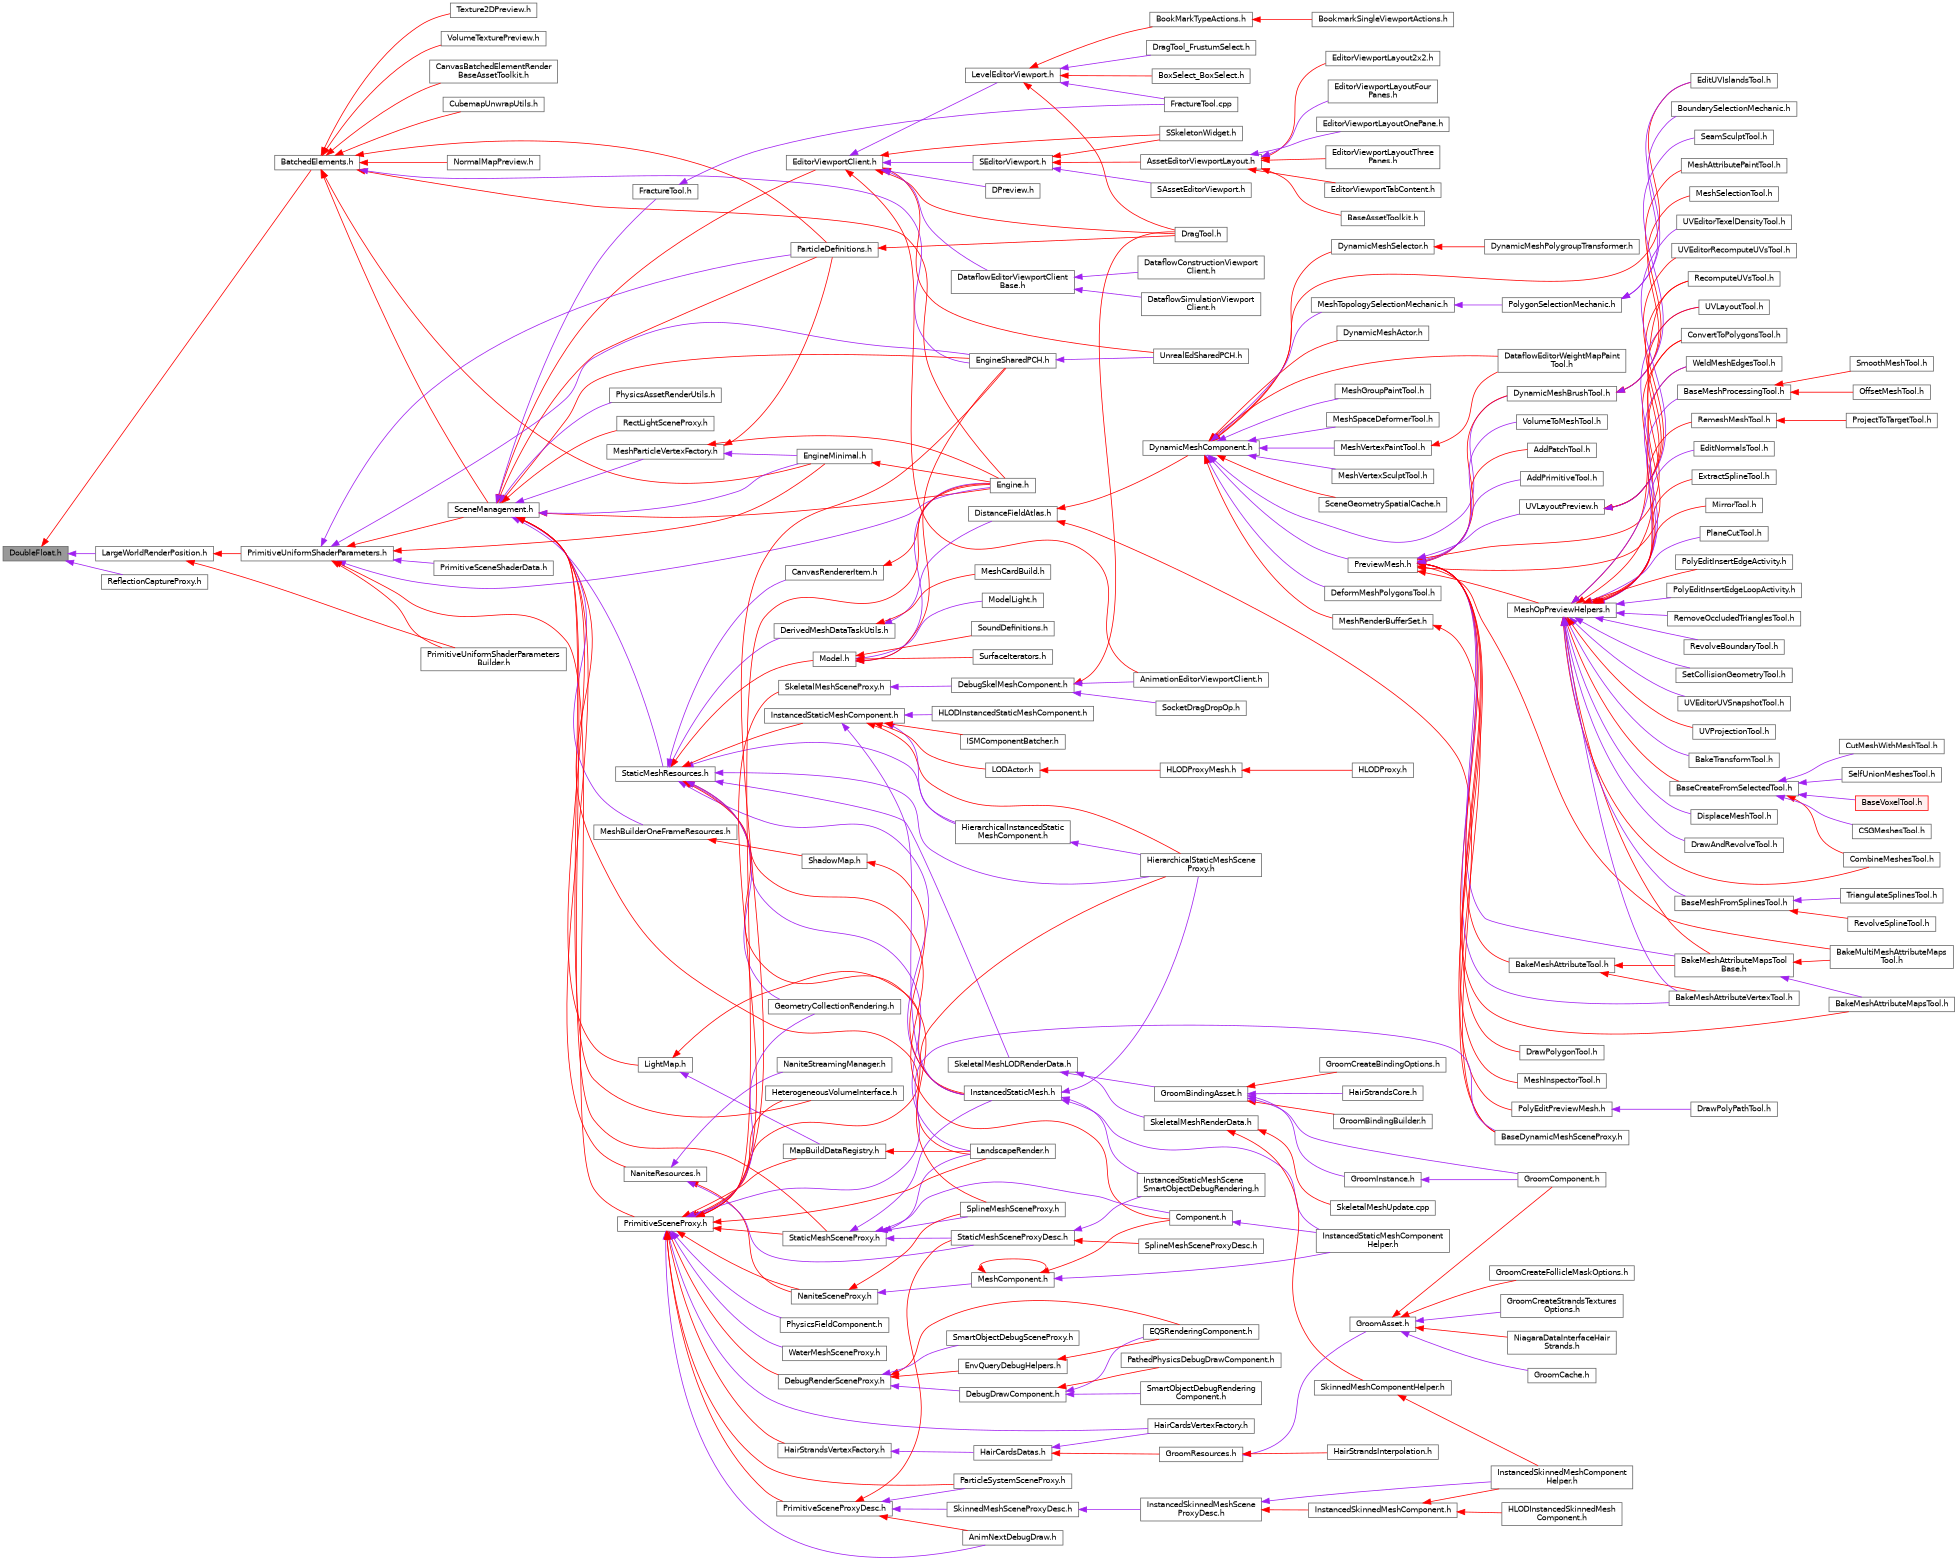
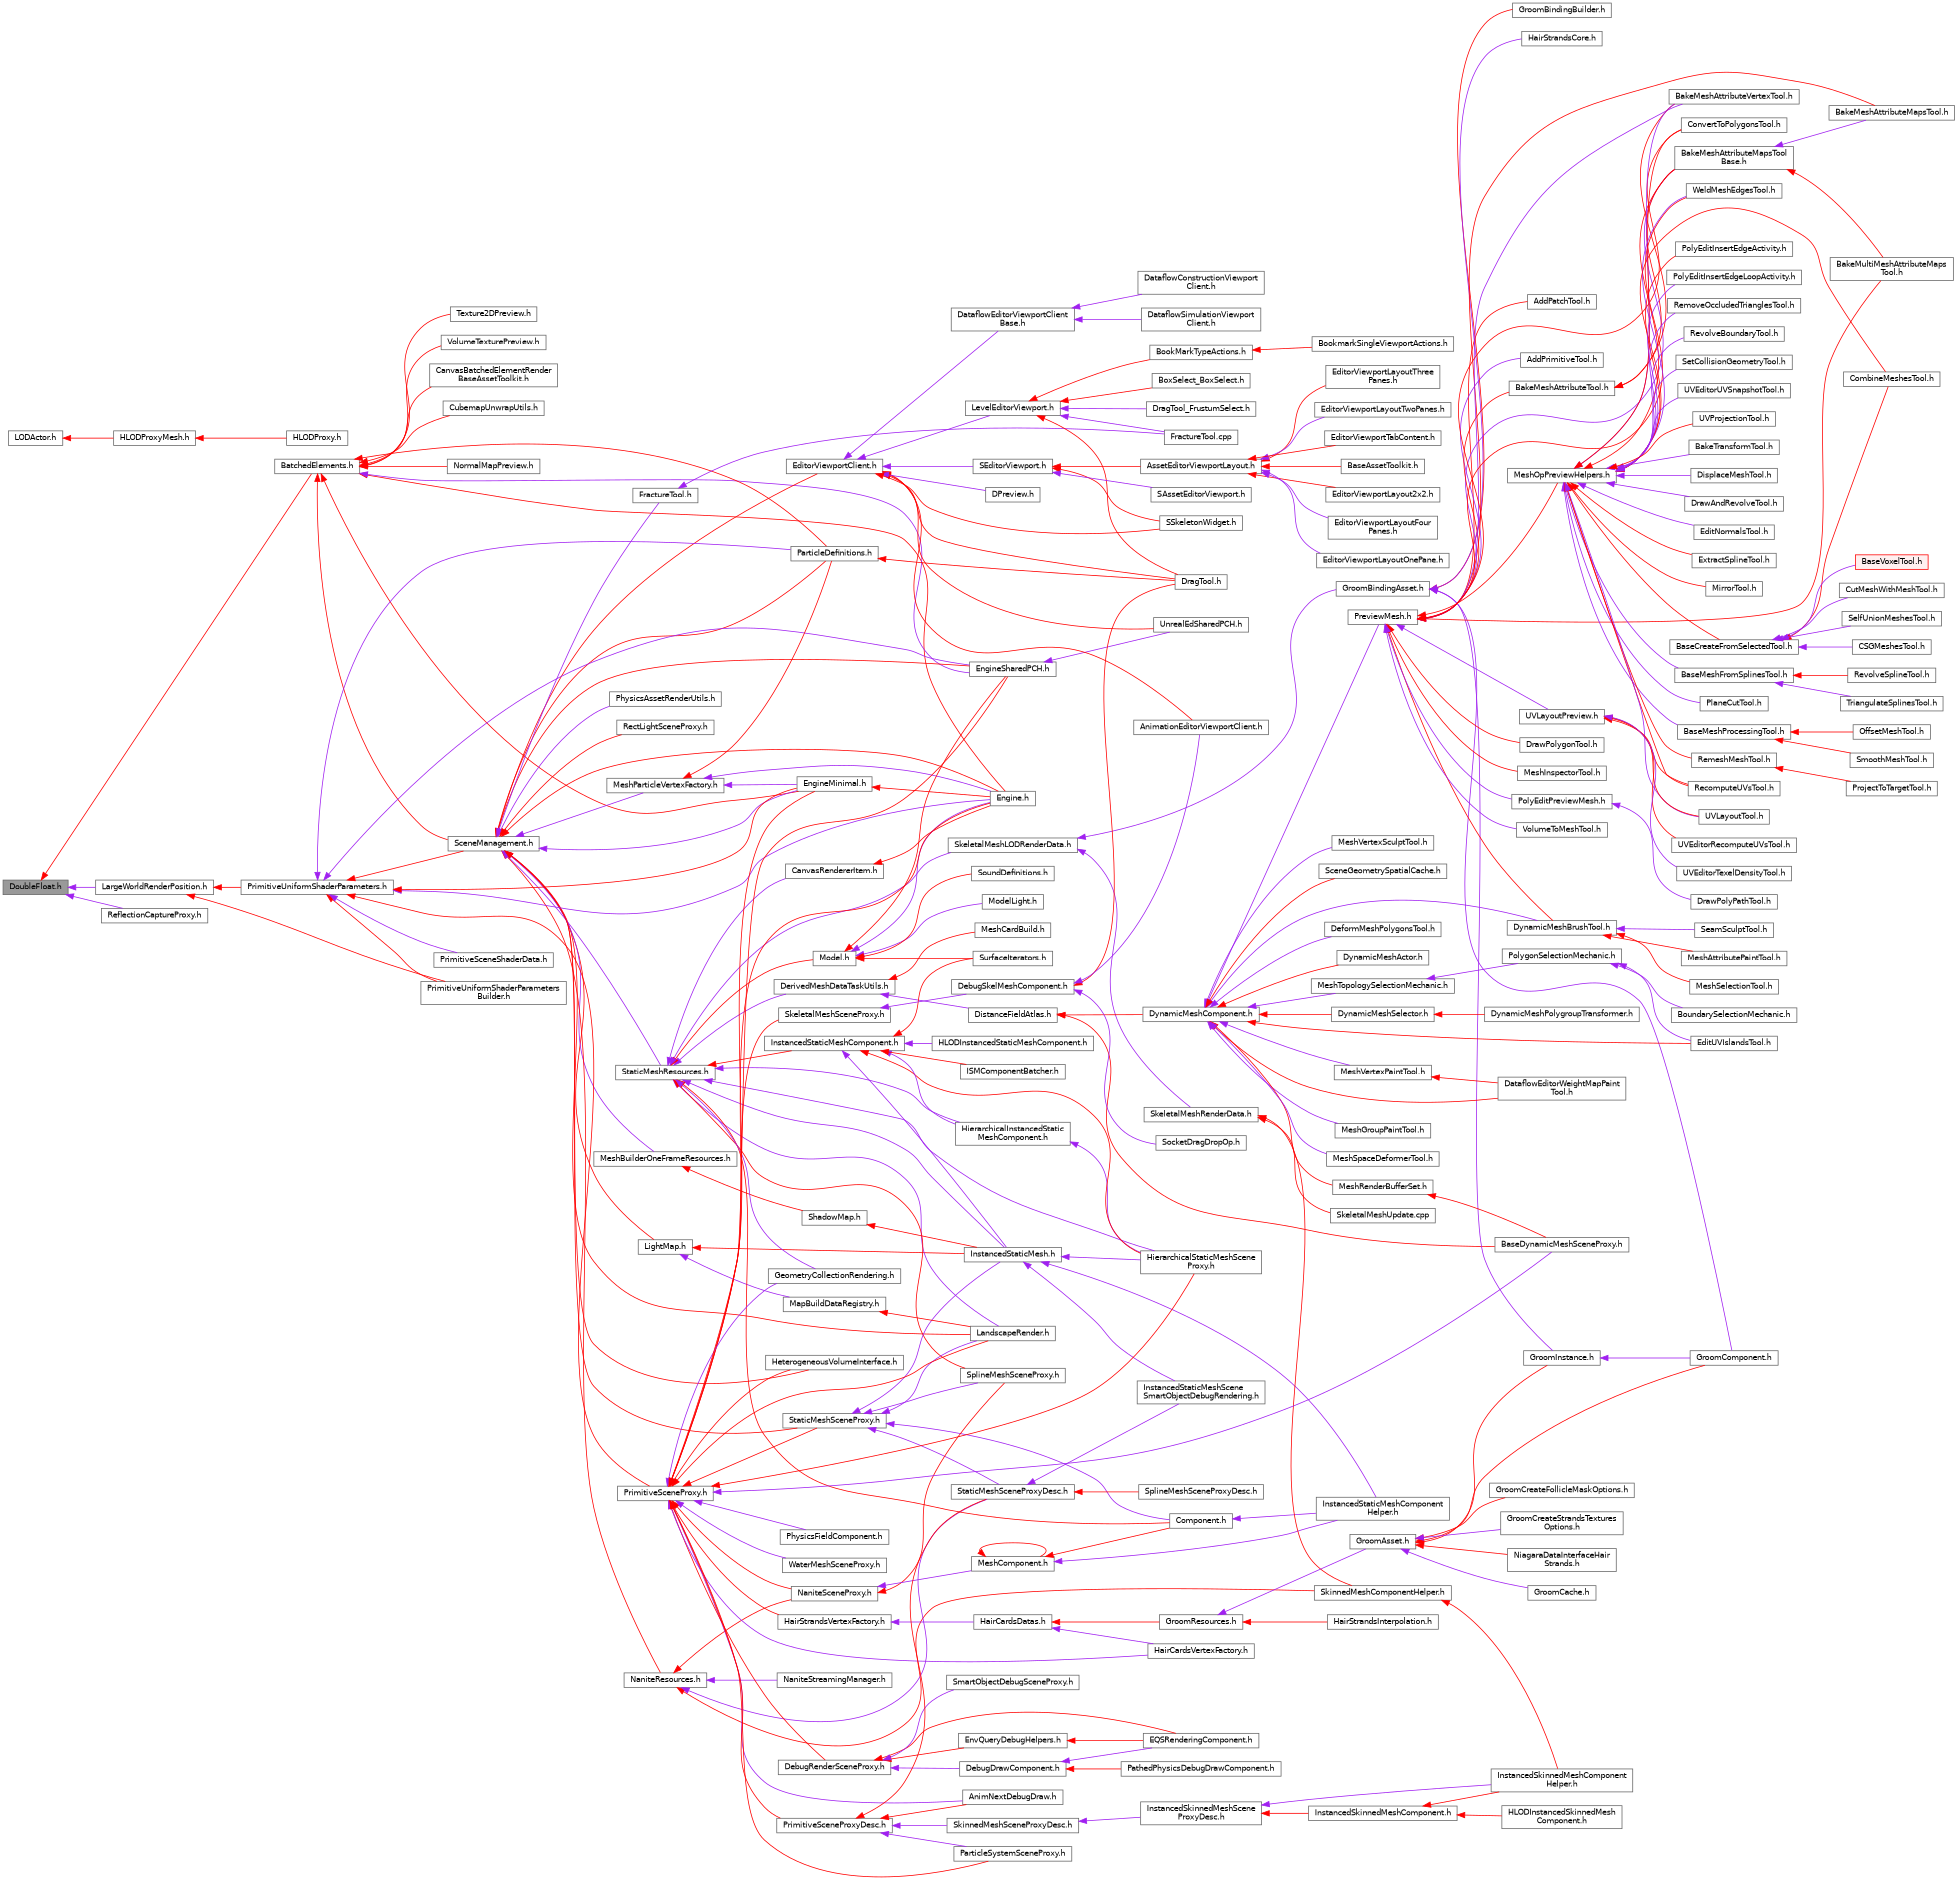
node "EditorViewportLayoutTwoPanes.h": added
edge "Engine.h" -> "MeshParticleVertexFactory.h": color red -> purple
edge "LODActor.h" -> "InstancedStaticMeshComponent.h": now "SurfaceIterators.h" -> "InstancedStaticMeshComponent.h"
edge "PolyEditPreviewMesh.h" -> "PreviewMesh.h": color red -> purple
node "GroomCreateBindingOptions.h": removed
edge "MapBuildDataRegistry.h" -> "PrimitiveSceneProxy.h": now "EngineMinimal.h" -> "PrimitiveSceneProxy.h"
node "SmartObjectDebugRendering Component.h": removed
edge "GroomInstance.h" -> "GroomAsset.h": added
edge "SkinnedMeshComponentHelper.h" -> "NaniteResources.h": added
